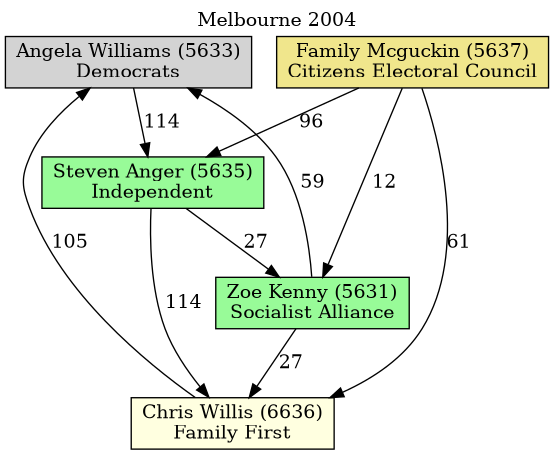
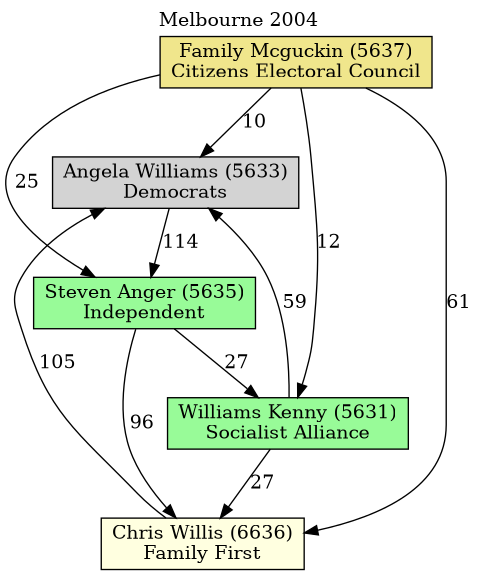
edge "Family Mcguckin (5637) Citizens Electoral Council" -> "Angela Williams (5633) Democrats": added, label "10"
edge "Family Mcguckin (5637) Citizens Electoral Council" -> "Steven Anger (5635) Independent": label "96" -> "25"
edge "Steven Anger (5635) Independent" -> "Chris Willis (6636) Family First": label "114" -> "96"
node "Zoe Kenny (5631) Socialist Alliance": label "Zoe Kenny (5631) Socialist Alliance" -> "Williams Kenny (5631) Socialist Alliance"
